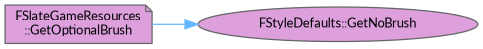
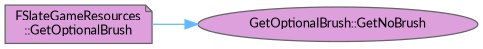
node "FStyleDefaults::GetNoBrush": label "FStyleDefaults::GetNoBrush" -> "GetOptionalBrush::GetNoBrush"
